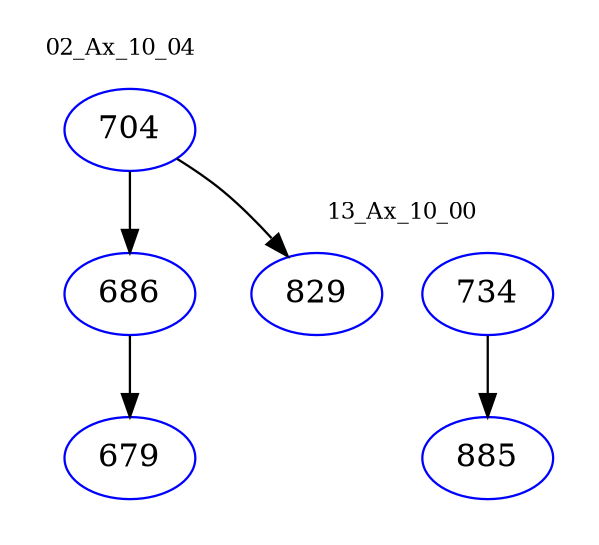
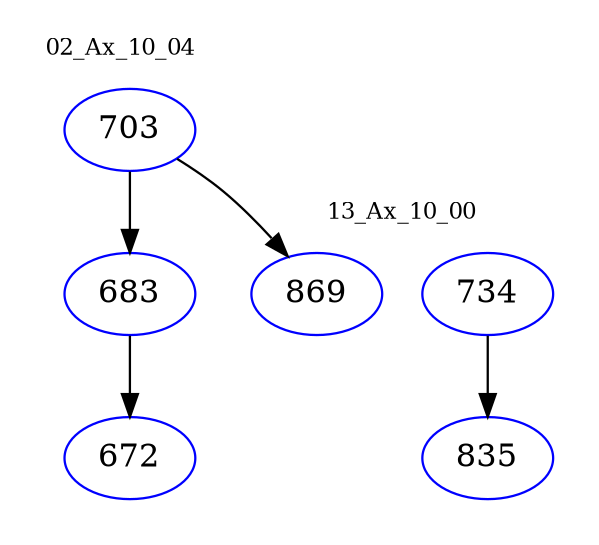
node "704": label "704" -> "703"
node "686": label "686" -> "683"
node "829": label "829" -> "869"
node "679": label "679" -> "672"
node "885": label "885" -> "835"
